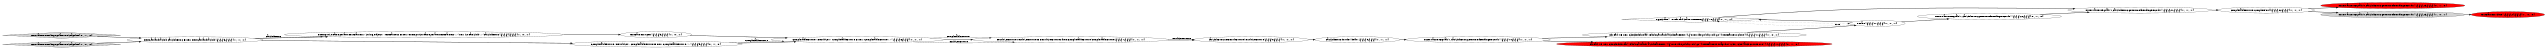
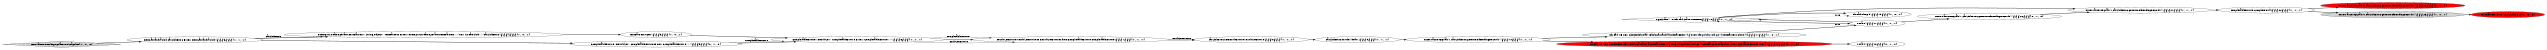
node "Thread.sleep(5)@@@19@@@['1', '0', '1']": added
edge "t.getState() != Thread.State.WAITING@@@18@@@['1', '1', '1']" -> "t.start()@@@17@@@['1', '1', '1']": style dotted -> bold
node "testWaitForPendingUpdatesOnSnapshot['0', '1', '0']": removed
node "t.start()@@@18@@@['0', '1', '0']": added
